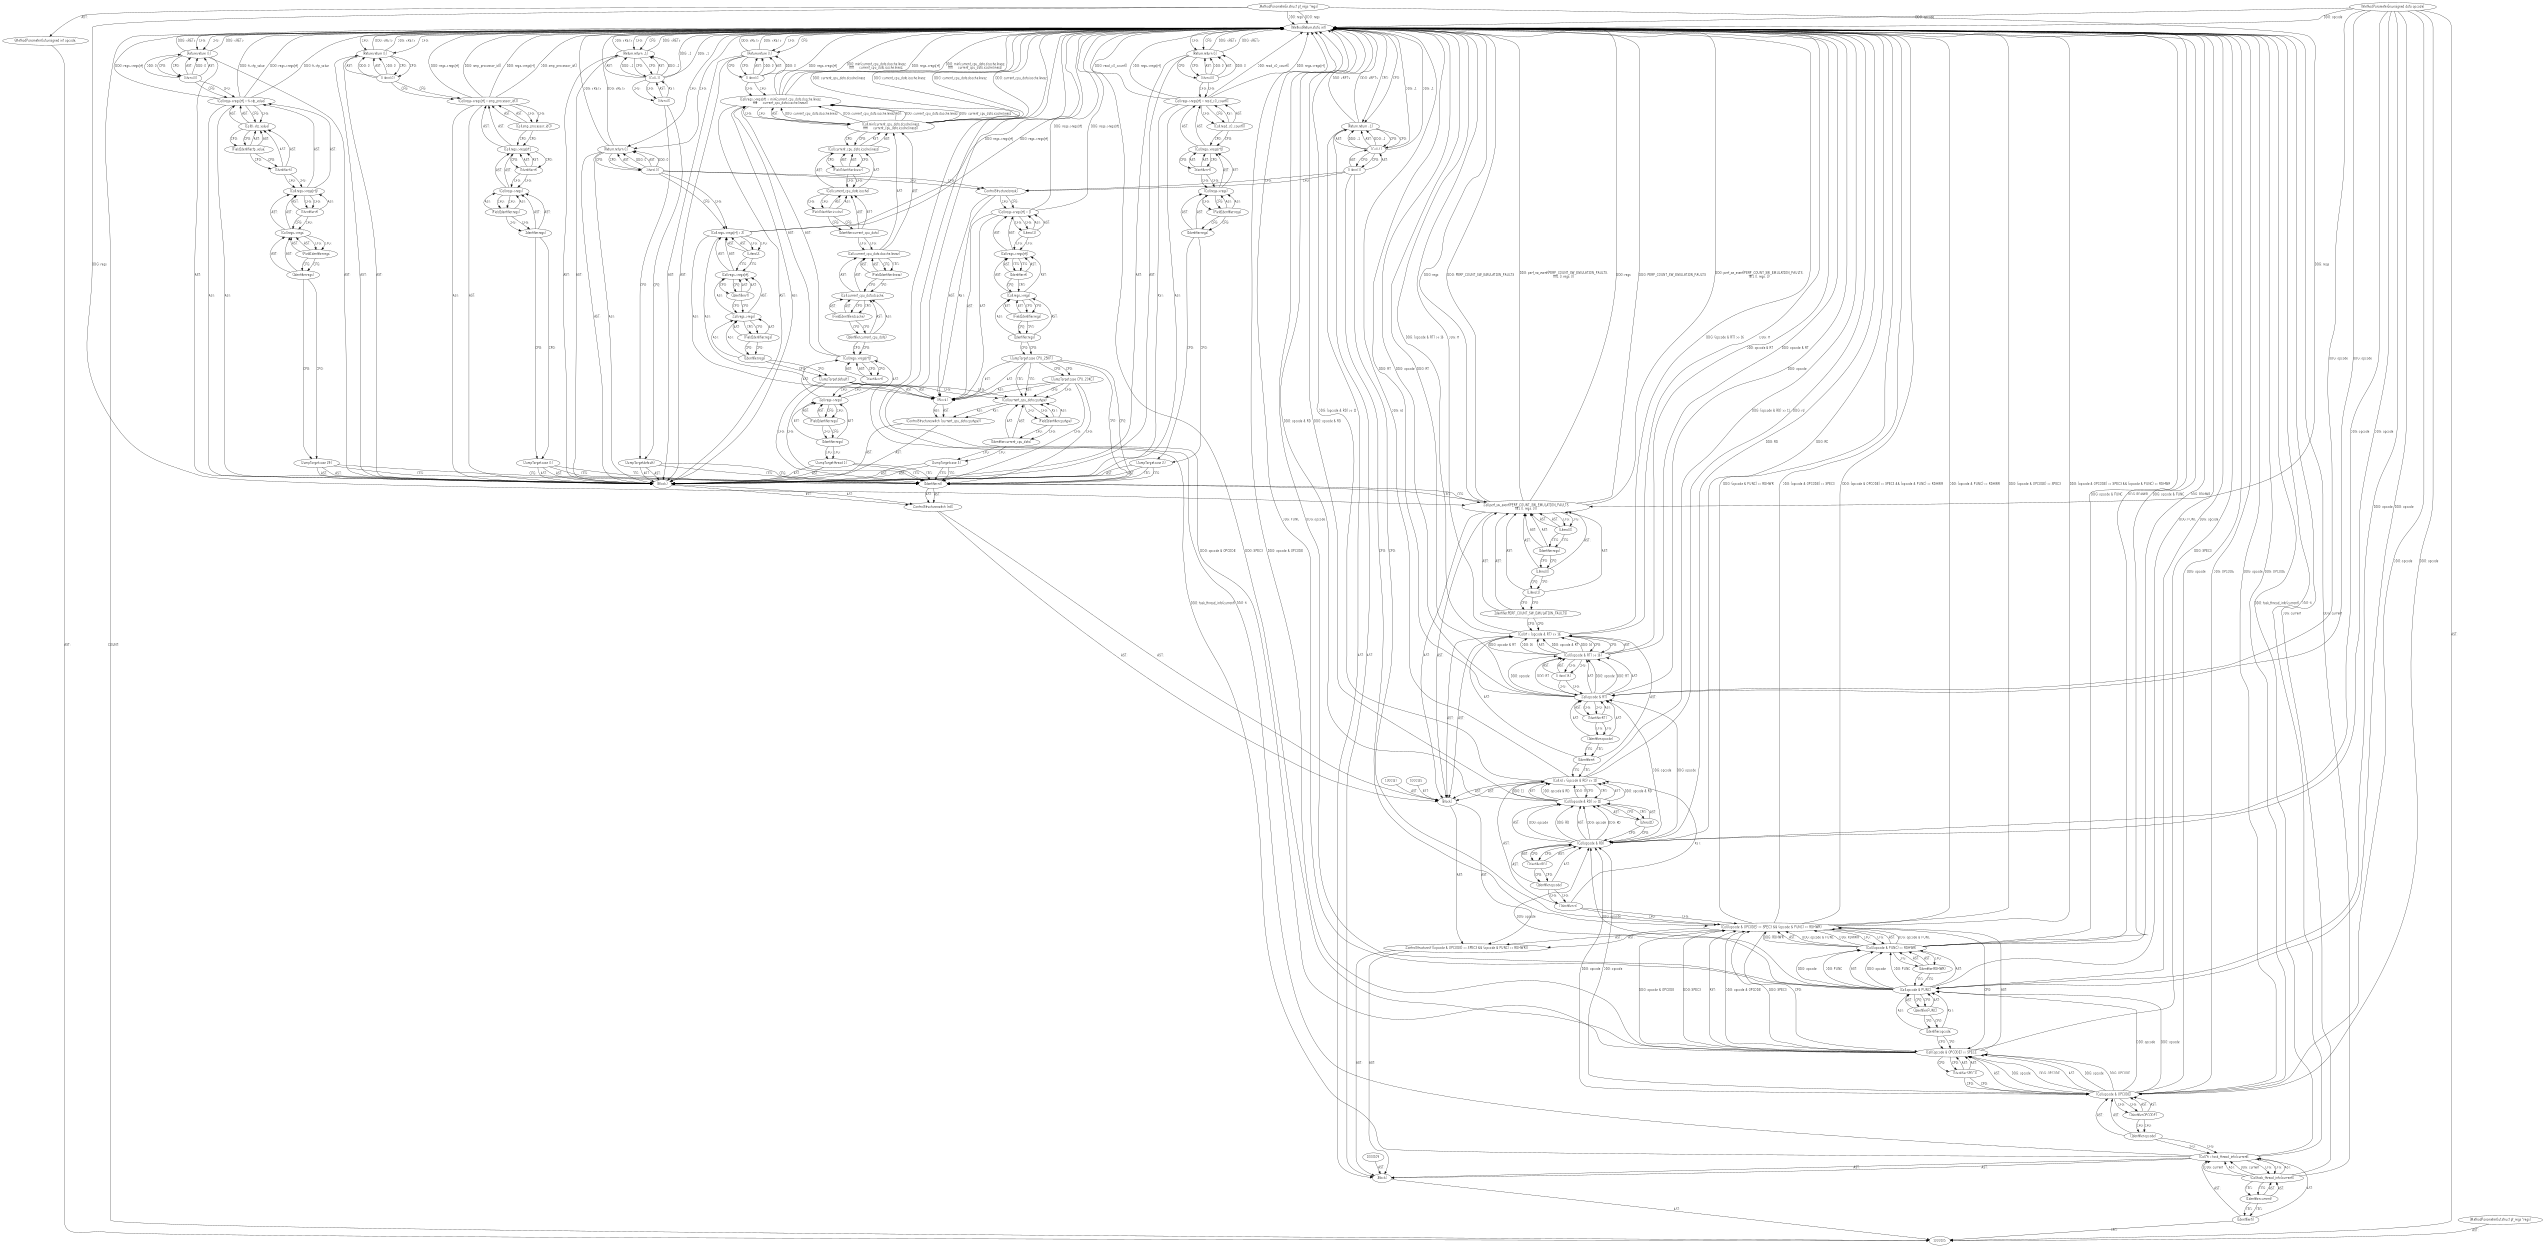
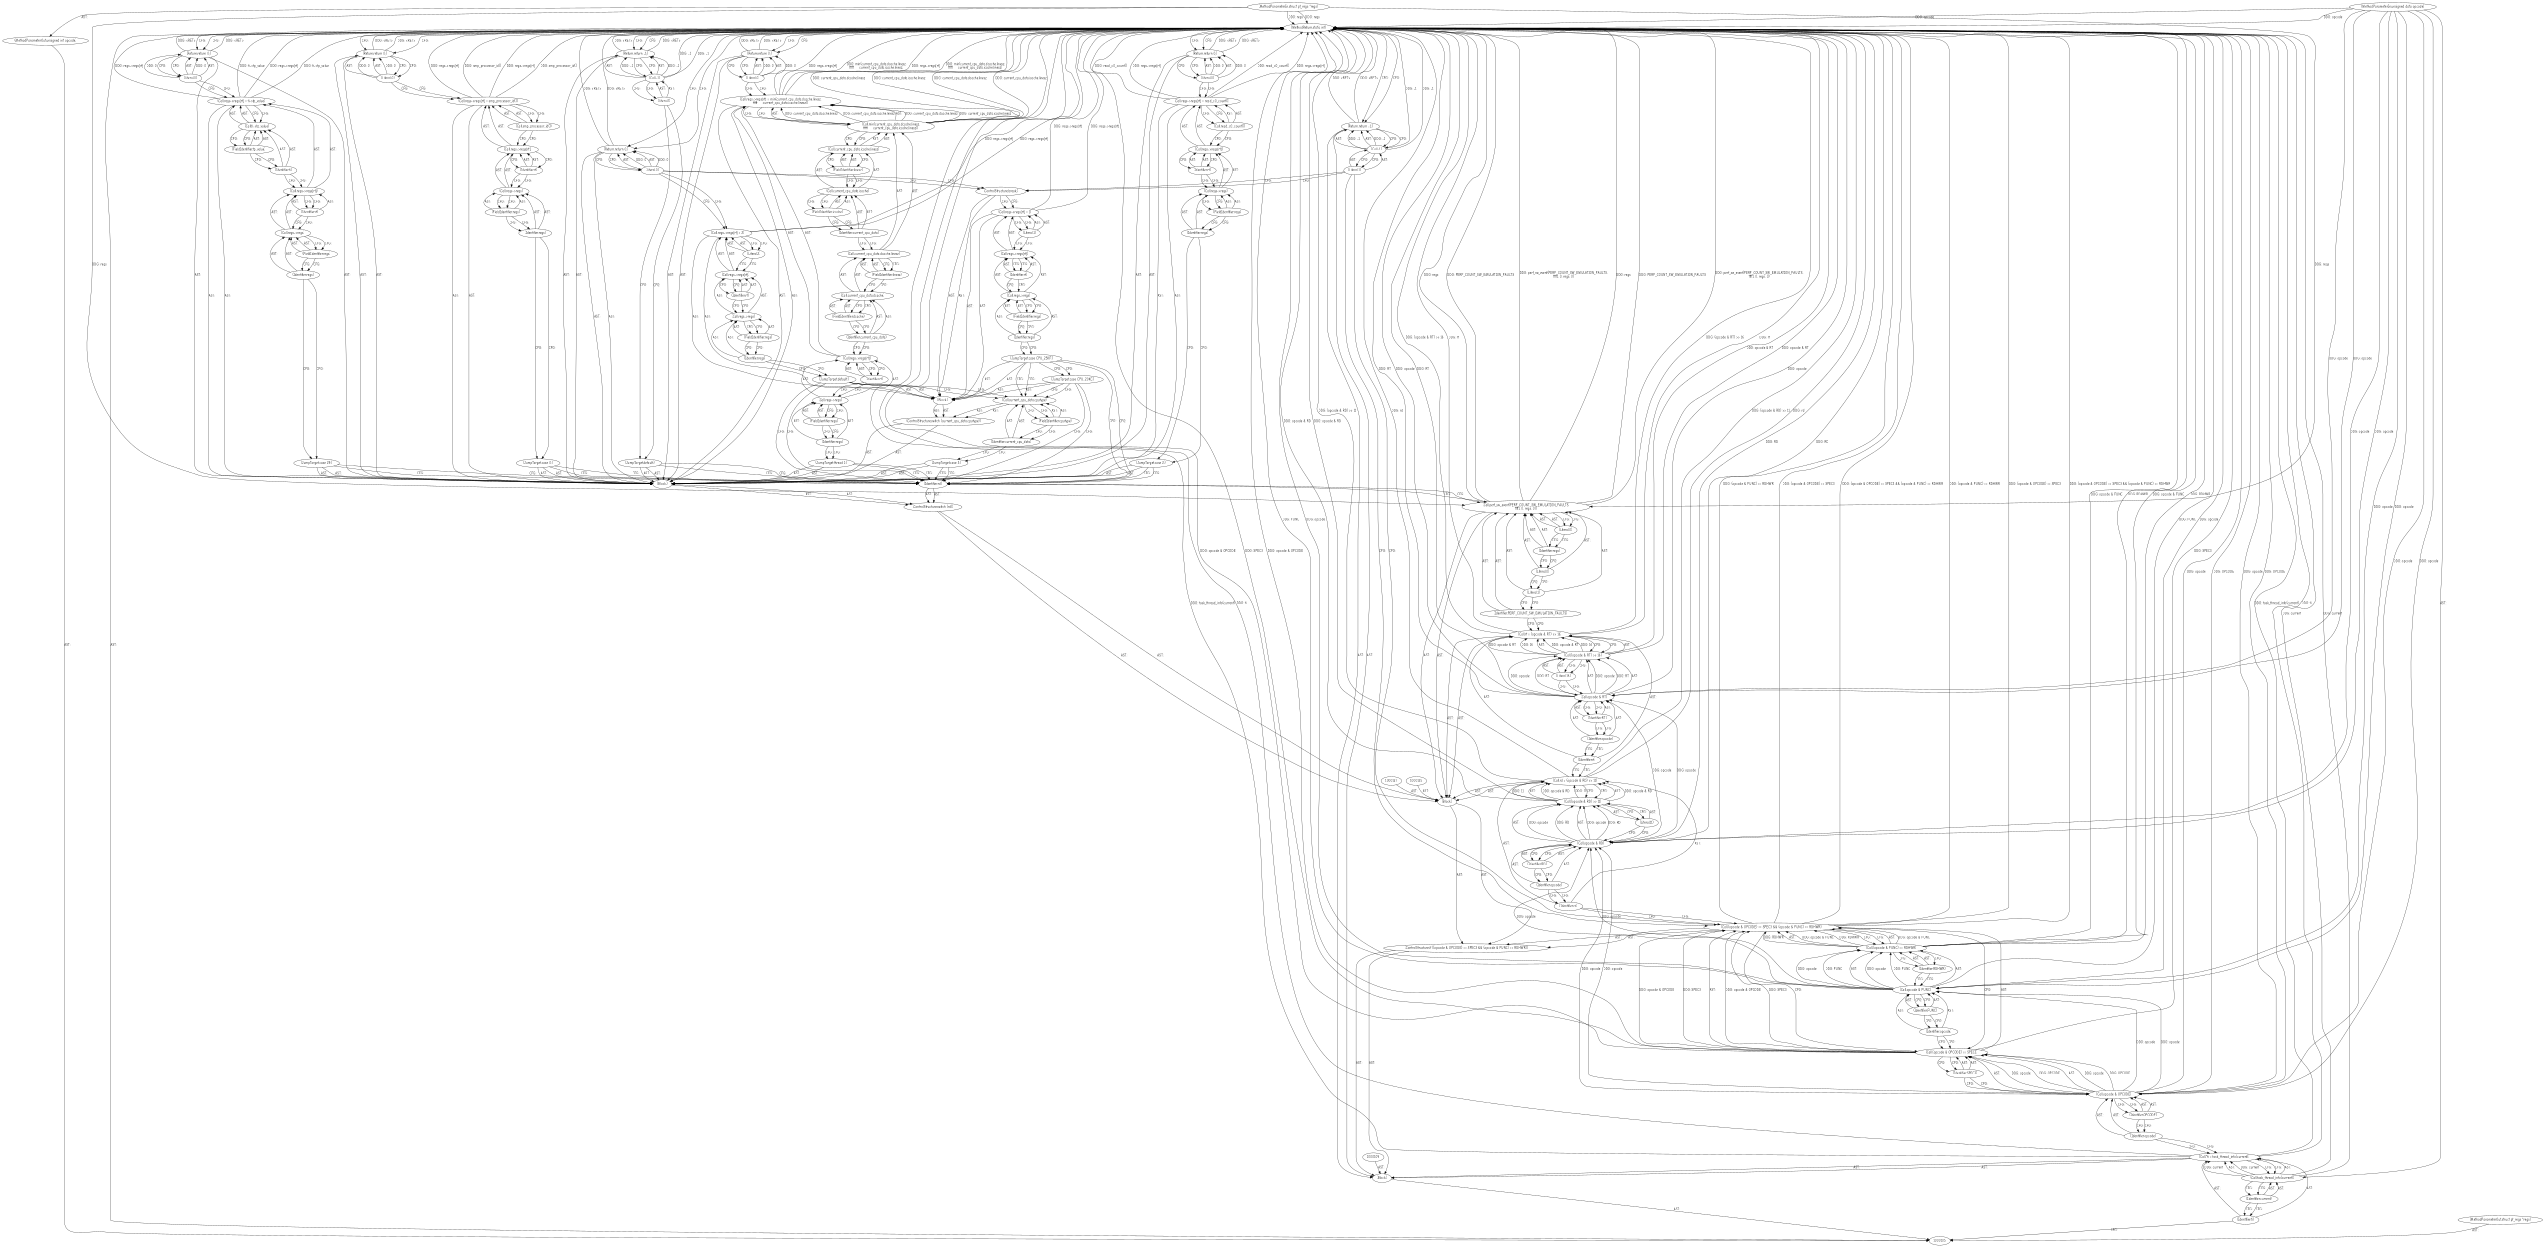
edge "(MethodReturn,static int)" -> "1000105": label "COUNT: " -> "AST: "
edge "(MethodParameterIn,unsigned data opcode)" -> "1000105": now "(MethodParameterIn,unsigned data opcode)" -> "(Call,task_thread_info(current))"
